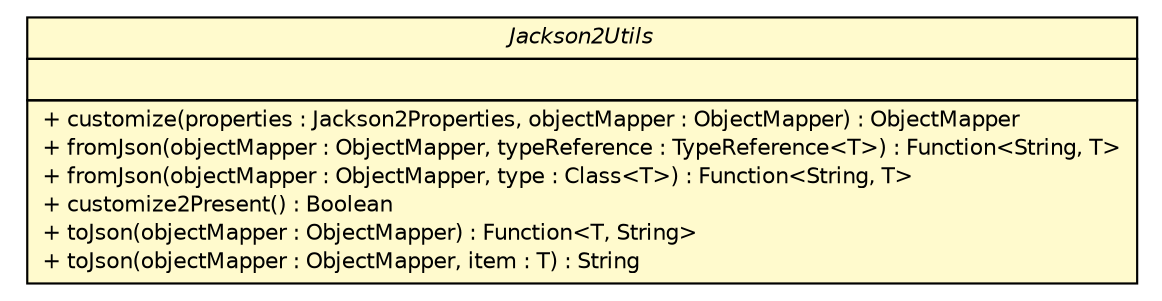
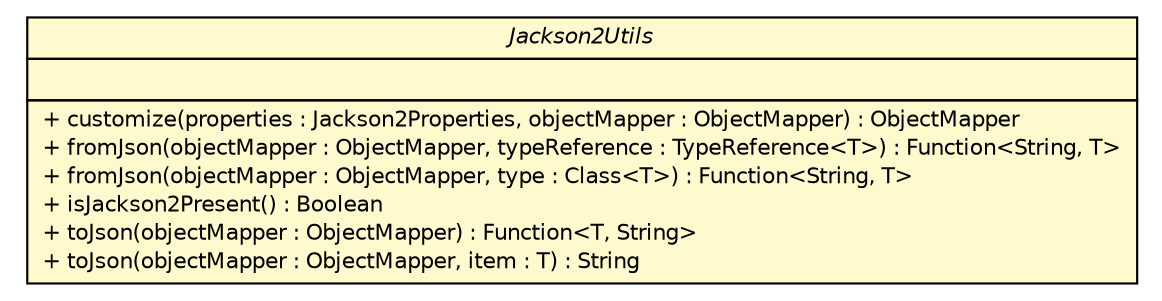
node "Jackson2Utils": text "+ customize2Present() : Boolean" -> "+ isJackson2Present() : Boolean"
